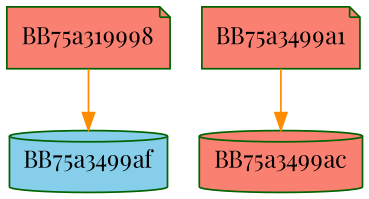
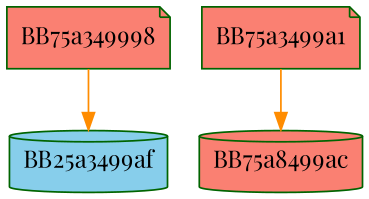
node "BB75a319998": label "BB75a319998" -> "BB75a349998"
node "BB75a3499af": label "BB75a3499af" -> "BB25a3499af"
node "BB75a3499ac": label "BB75a3499ac" -> "BB75a8499ac"
